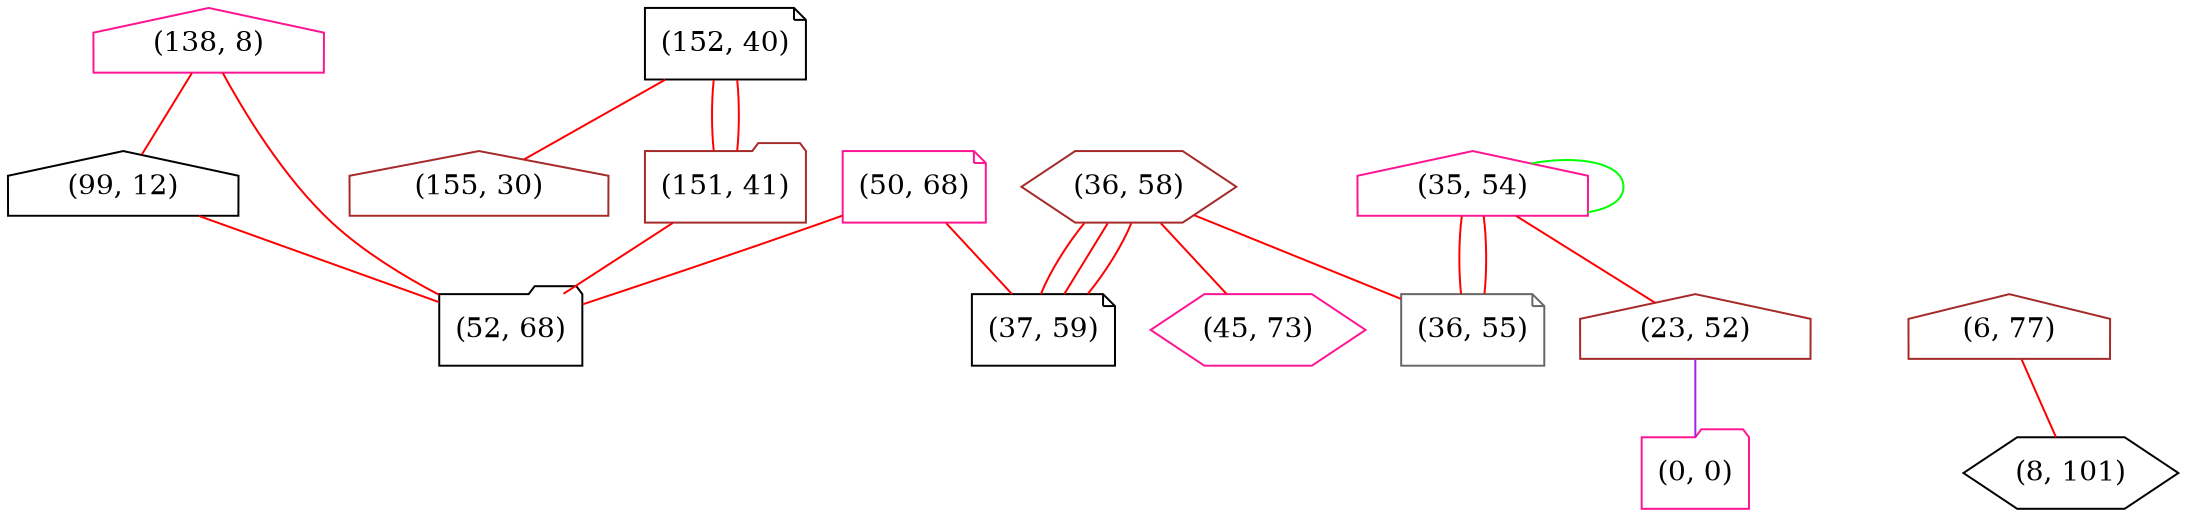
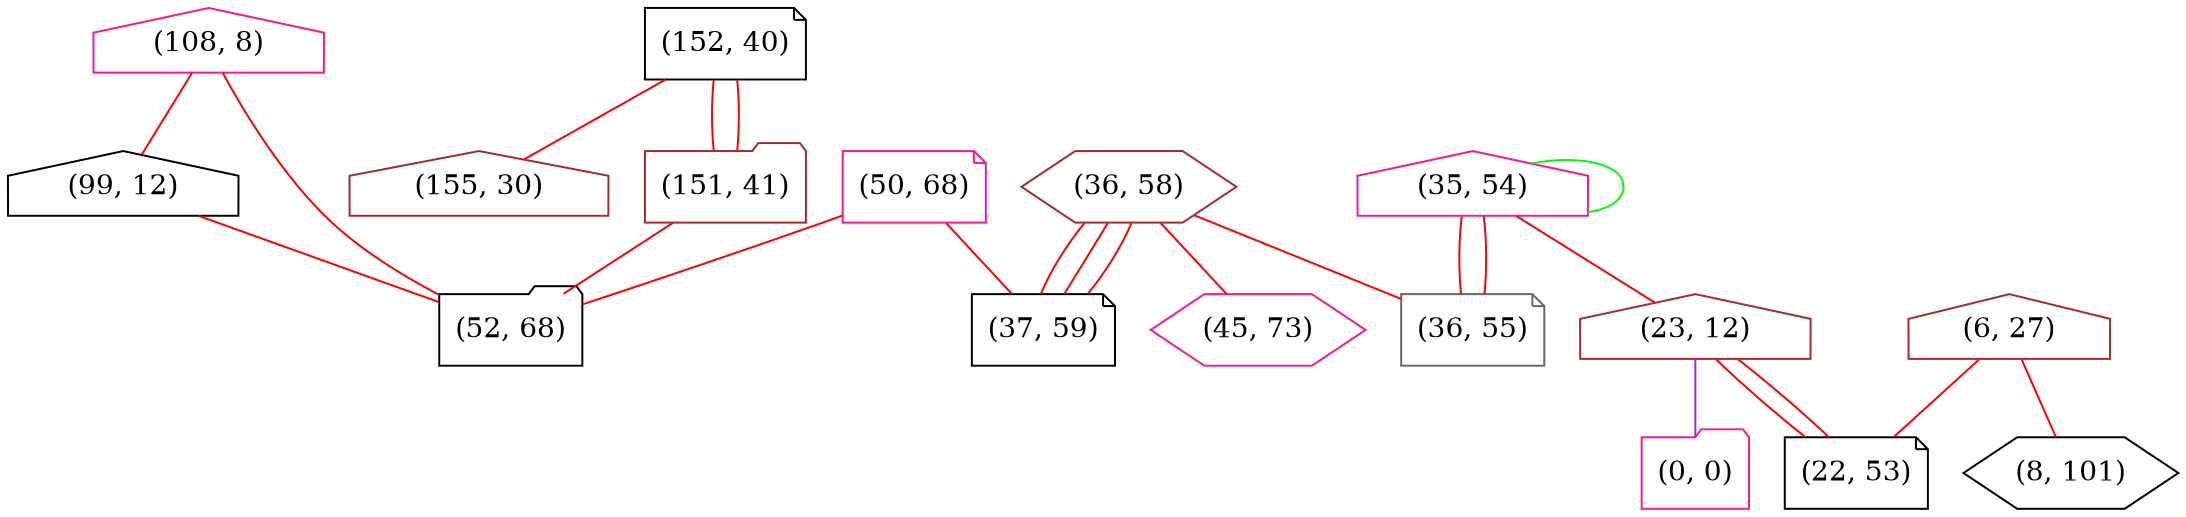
node "(138, 8)": label "(138, 8)" -> "(108, 8)"
node "(23, 52)": label "(23, 52)" -> "(23, 12)"
node "(6, 77)": label "(6, 77)" -> "(6, 27)"
node "(22, 53)": added
